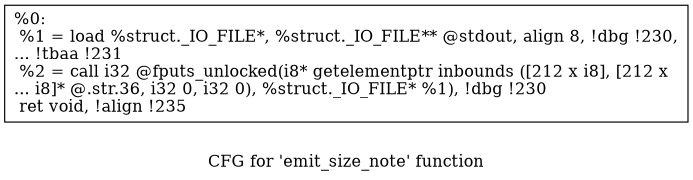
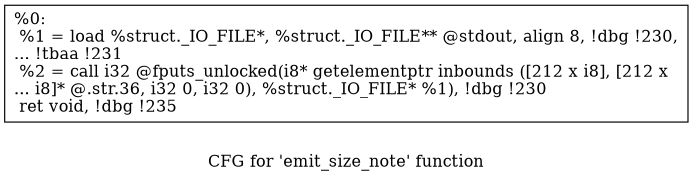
node "%0:": text "ret void, !align !235" -> "ret void, !dbg !235"
